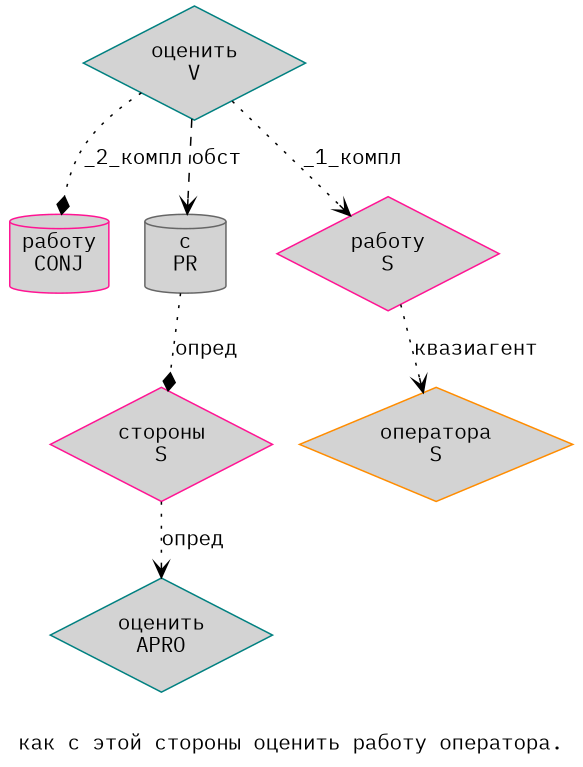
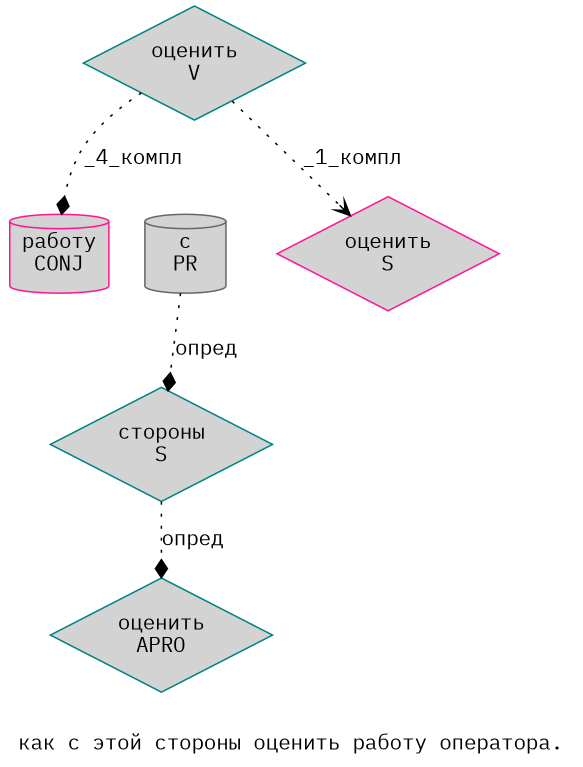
edge "оценить V" -> "работу CONJ": label "_2_компл" -> "_4_компл"
edge "оценить V" -> "с PR": removed, label "обст"
node "работу S": label "работу S" -> "оценить S"
node "стороны S": color deeppink -> teal
node "оператора S": removed
edge "стороны S" -> "оценить APRO": arrowhead vee -> diamond
